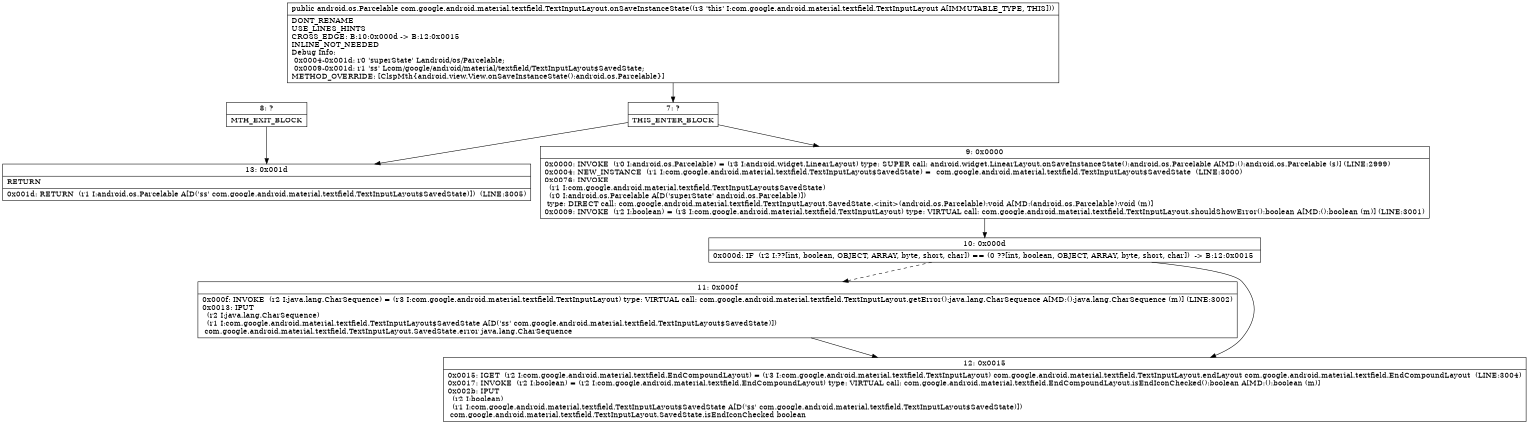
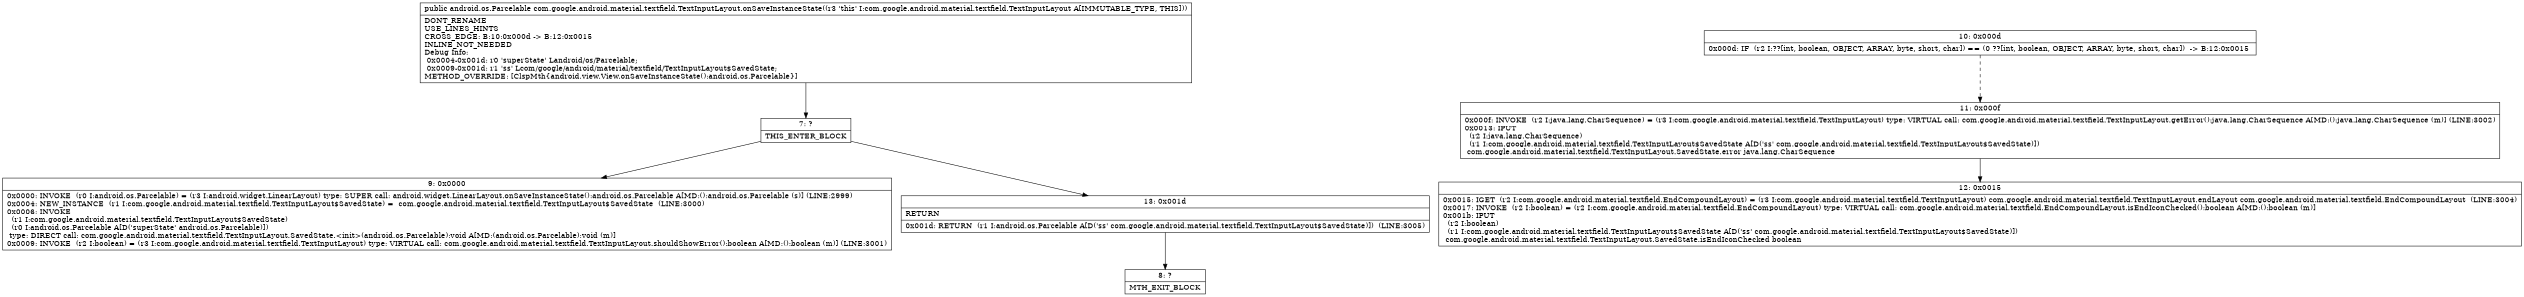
edge "8: ?" -> "13: 0x001d": reversed
node "9: 0x0000": text "0x0076: INVOKE" -> "0x0006: INVOKE"
edge "9: 0x0000" -> "10: 0x000d": removed
edge "10: 0x000d" -> "12: 0x0015": removed
node "12: 0x0015": text "0x002b: IPUT" -> "0x001b: IPUT"
